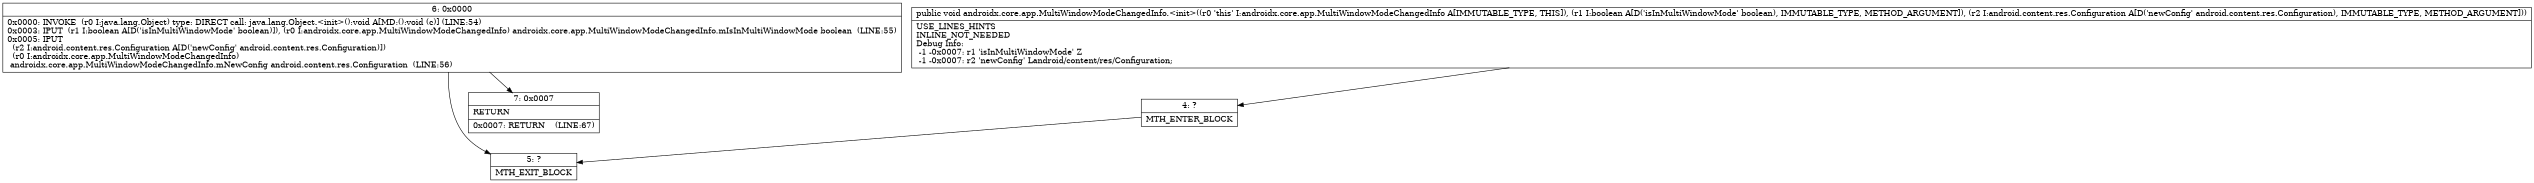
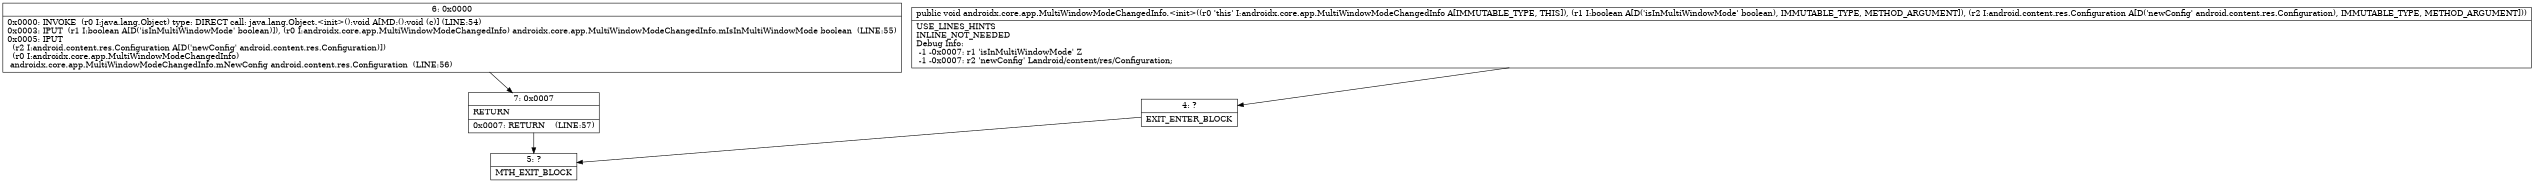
edge "6: 0x0000" -> "5: ?": now "7: 0x0007" -> "5: ?"
node "4: ?": text "MTH_ENTER_BLOCK" -> "EXIT_ENTER_BLOCK"
node "7: 0x0007": text "0x0007: RETURN    (LINE:67)" -> "0x0007: RETURN    (LINE:57)"
